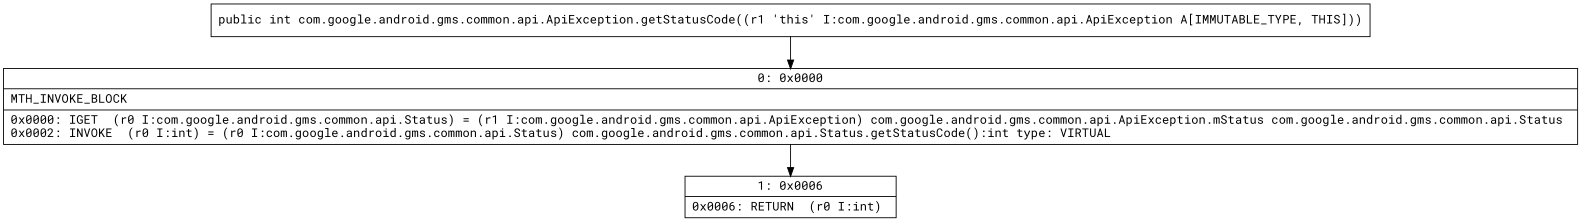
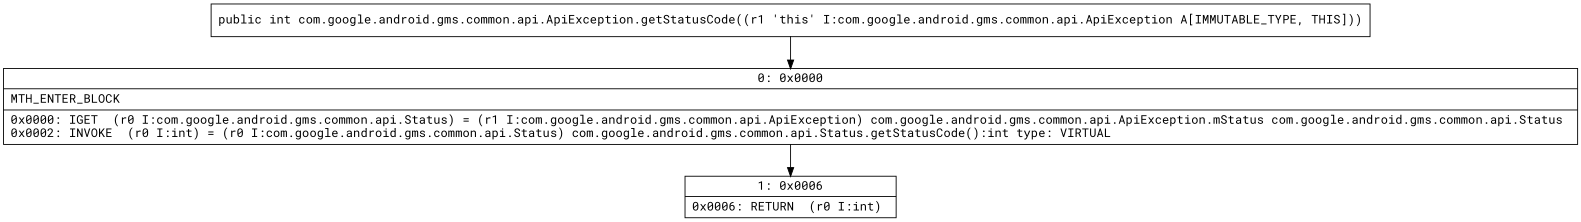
node "0: 0x0000": text "MTH_INVOKE_BLOCK" -> "MTH_ENTER_BLOCK"
